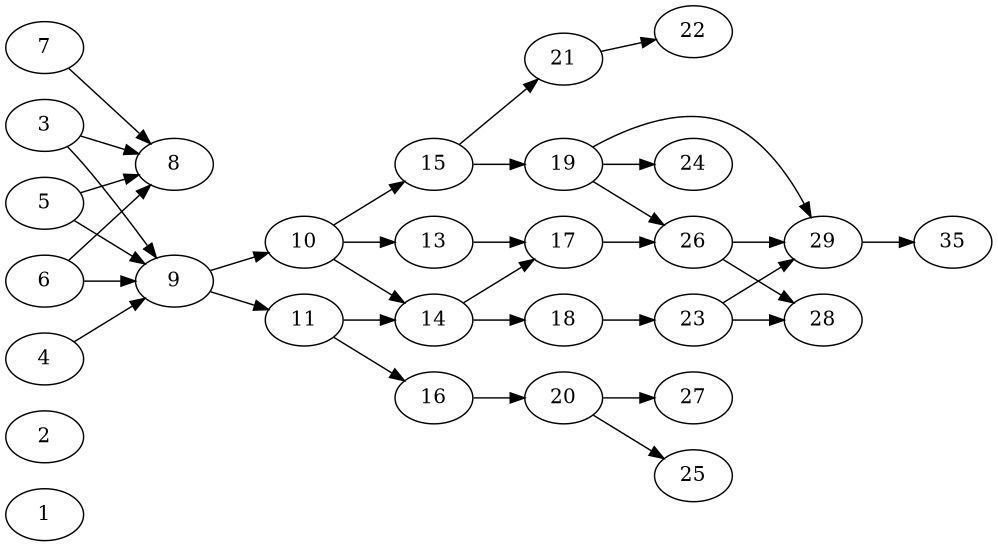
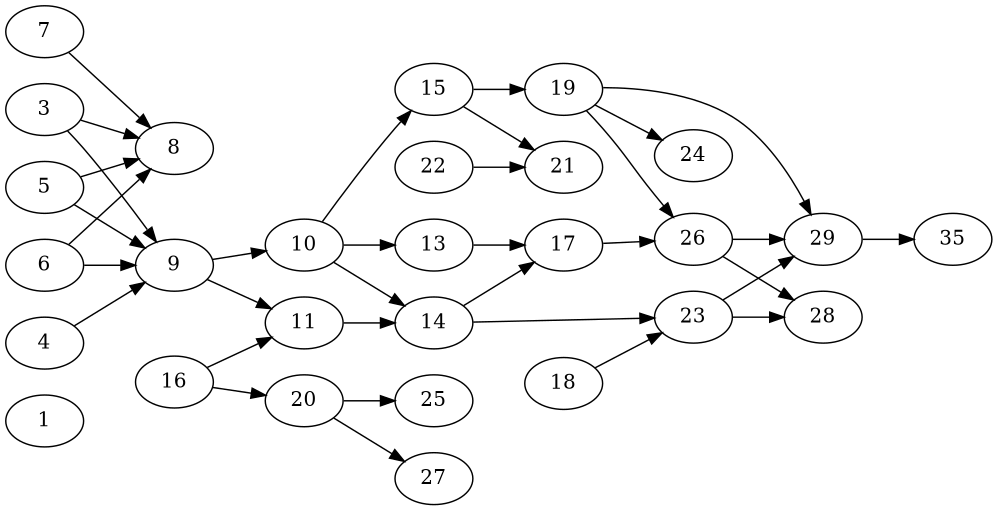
edge "21" -> "22": reversed
edge "14" -> "18": now "14" -> "23"
edge "11" -> "16": reversed
node "2": removed
